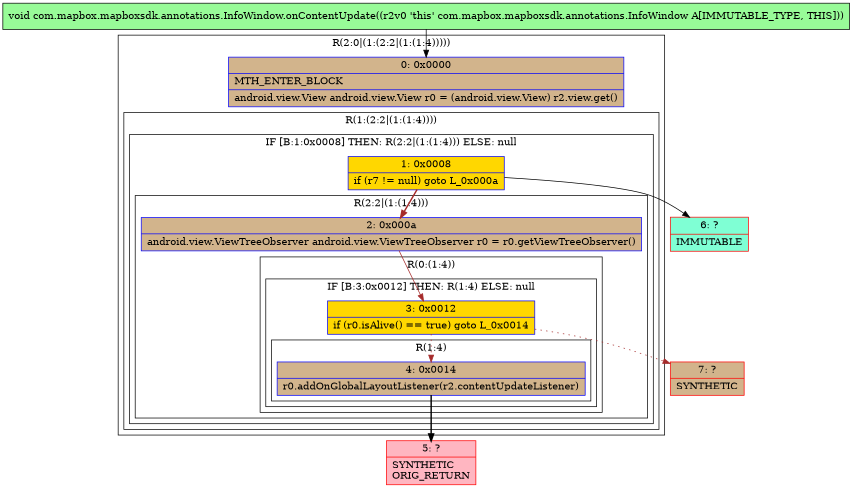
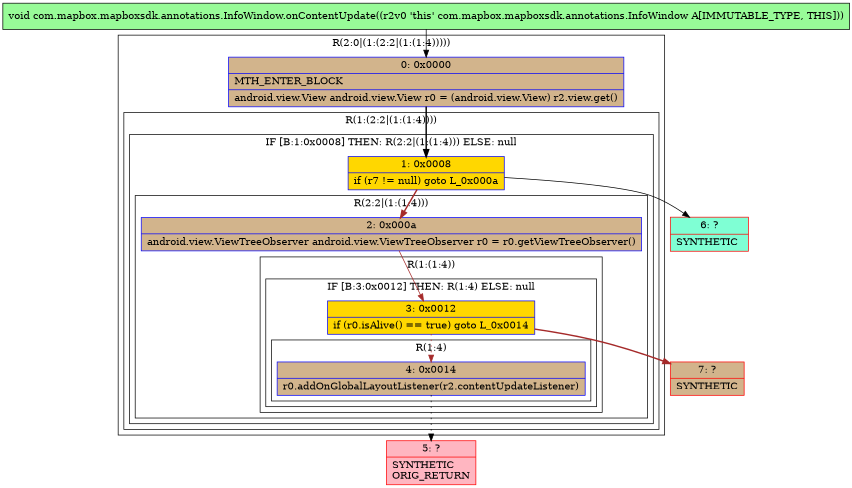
edge "0: 0x0000" -> "1: 0x0008": added
node "6: ?": text "IMMUTABLE" -> "SYNTHETIC"
cluster "R(0:(1:4))": label "R(0:(1:4))" -> "R(1:(1:4))"
edge "3: 0x0012" -> "7: ?": style dotted -> bold
edge "4: 0x0014" -> "5: ?": style bold -> dotted
